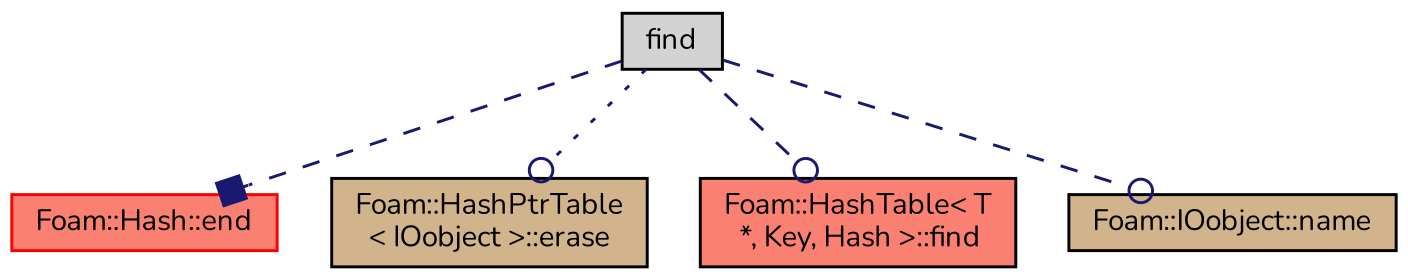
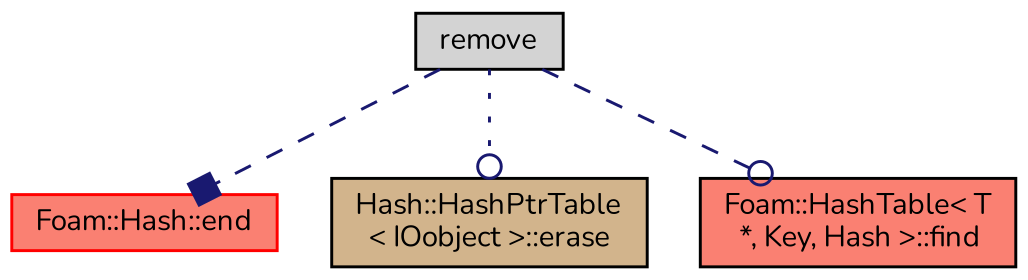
node "find": label "find" -> "remove"
node "Foam::HashPtrTable < IOobject >::erase": label "Foam::HashPtrTable < IOobject >::erase" -> "Hash::HashPtrTable < IOobject >::erase"
node "Foam::IOobject::name": removed
